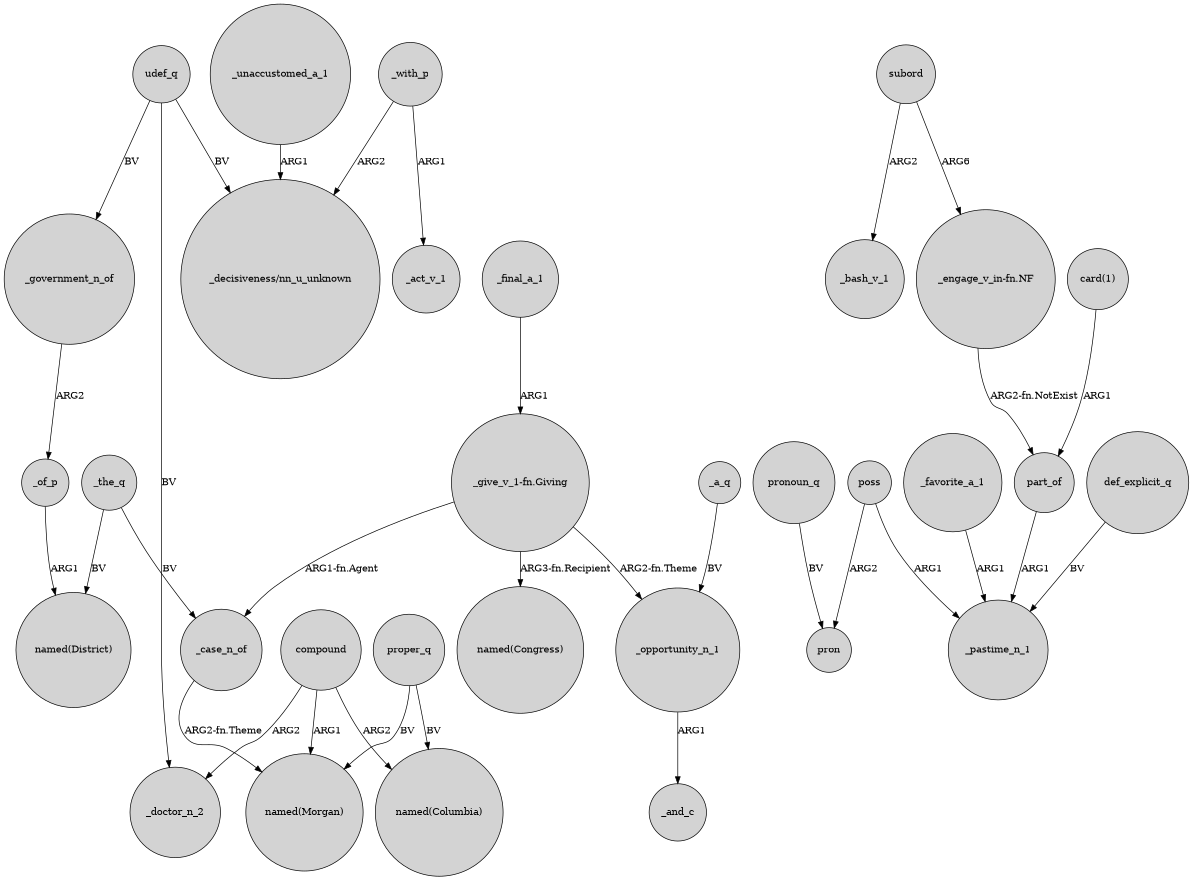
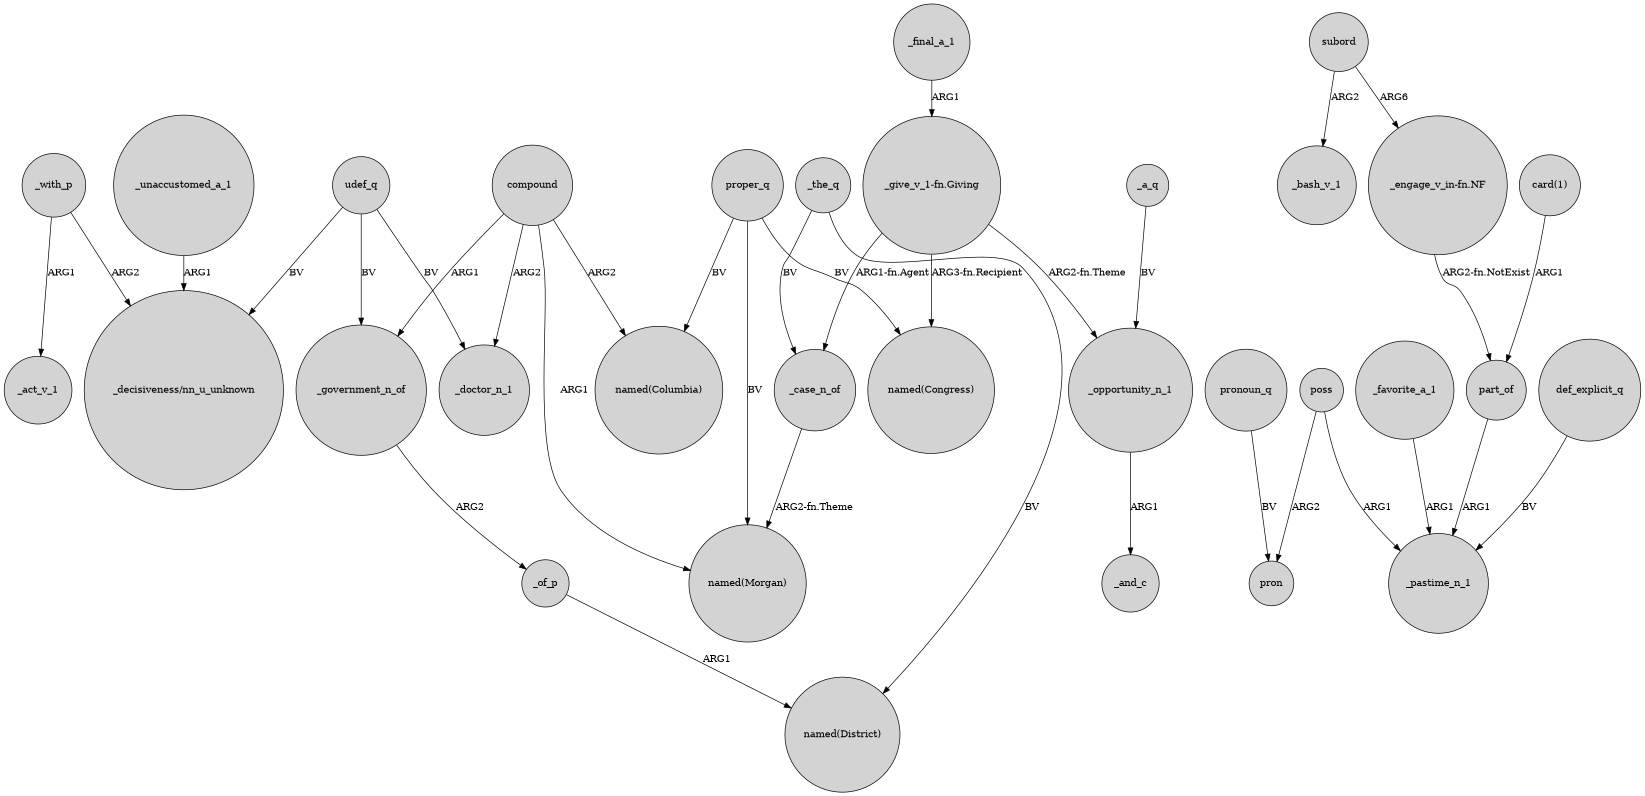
edge "compound" -> "_government_n_of": added, label "ARG1"
edge "proper_q" -> "named(Congress)": added, label "BV"
node "_doctor_n_2": label "_doctor_n_2" -> "_doctor_n_1"
